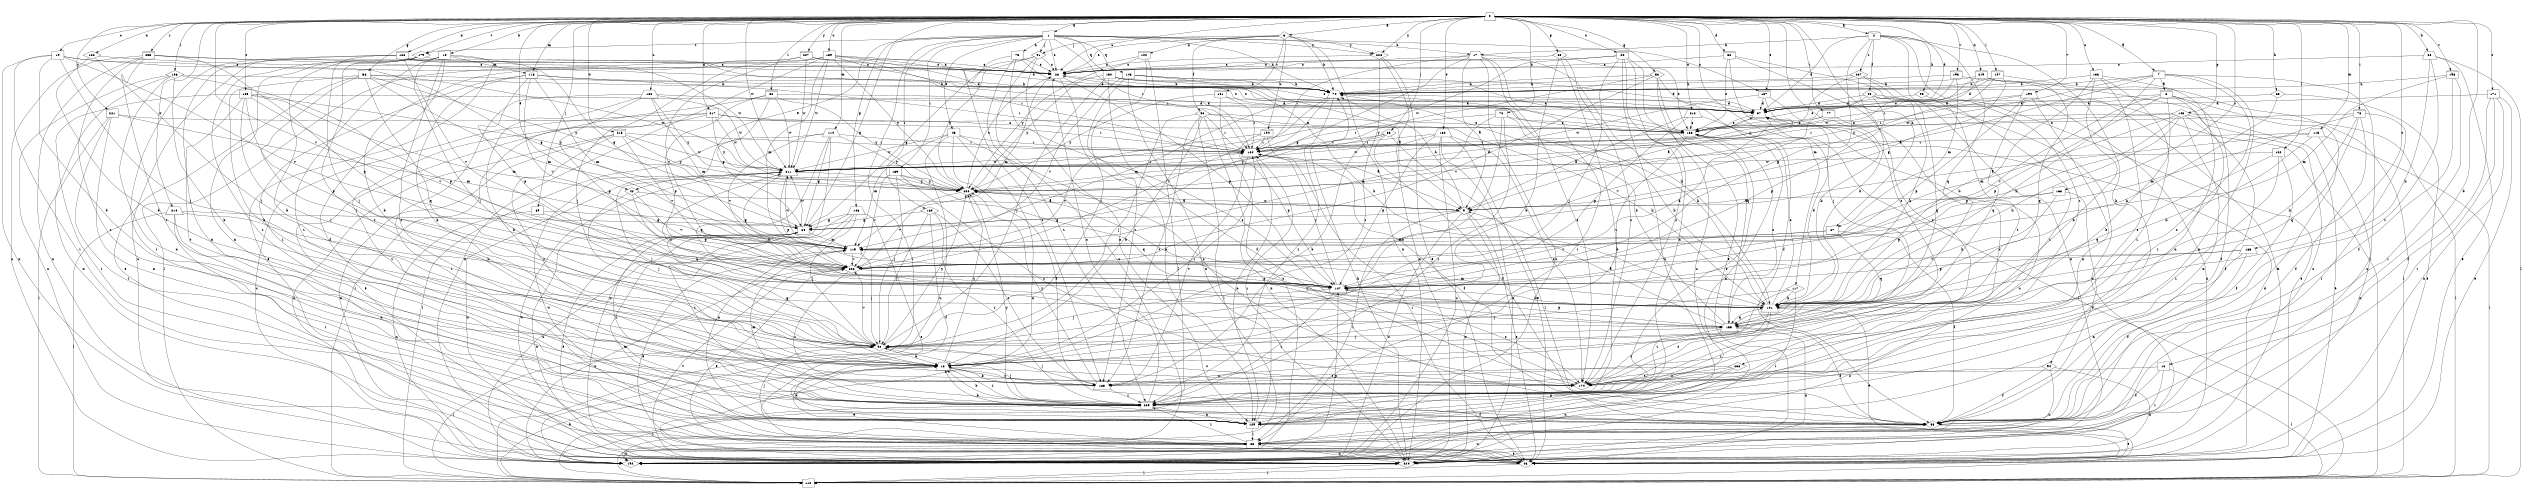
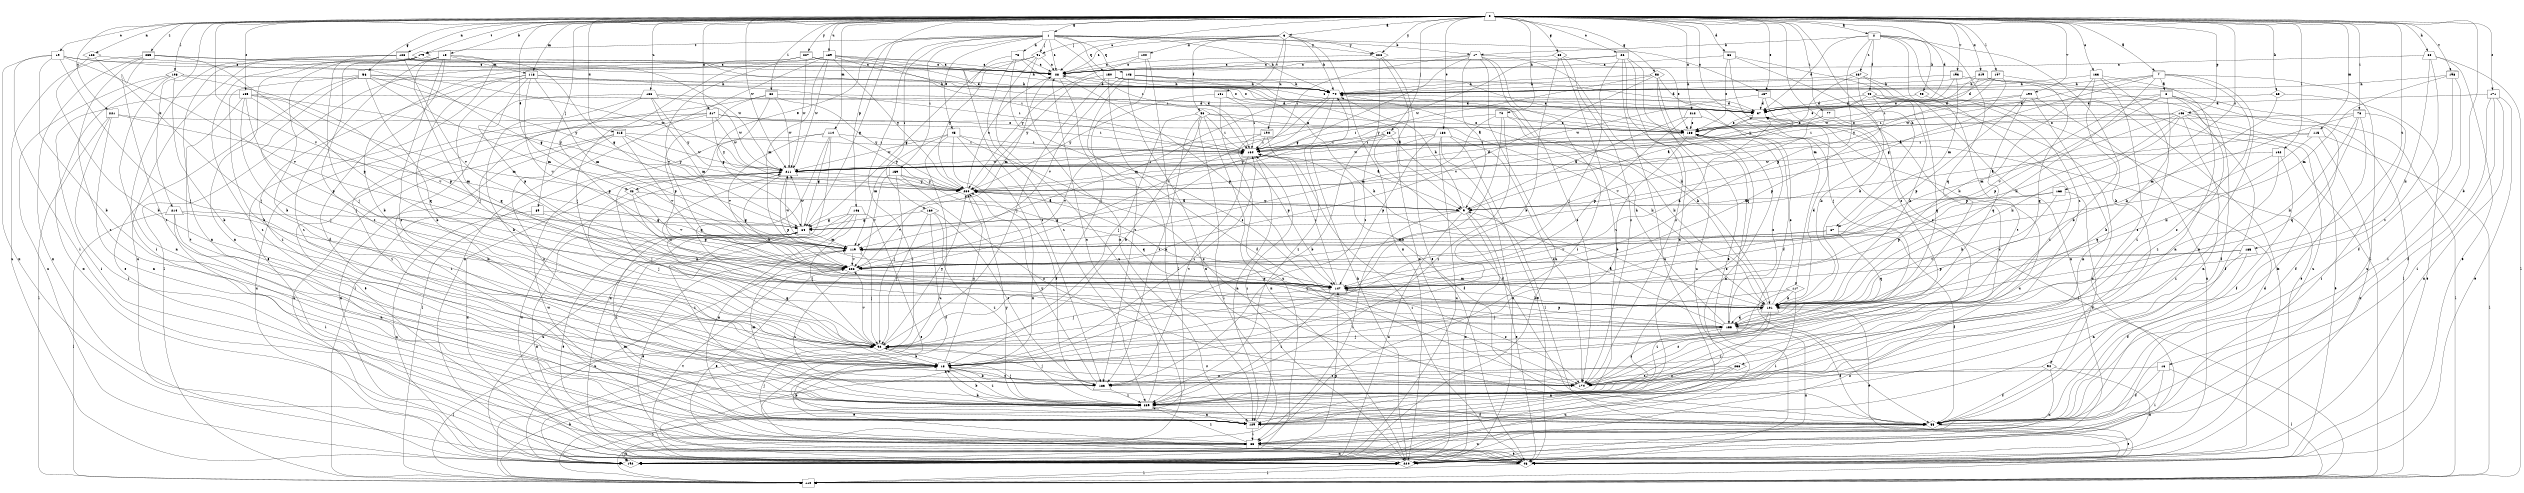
edge "118" -> "155": added, label "q"
